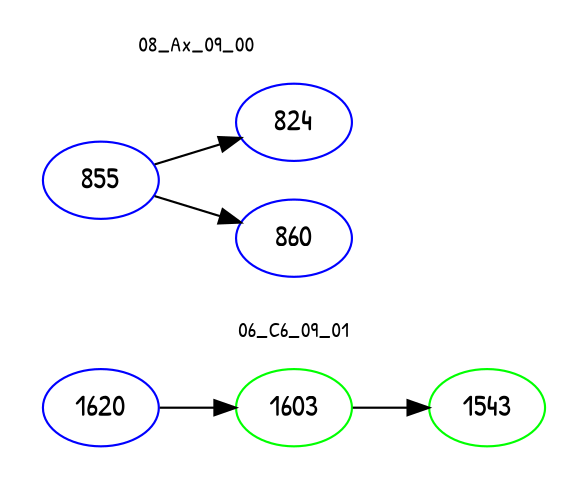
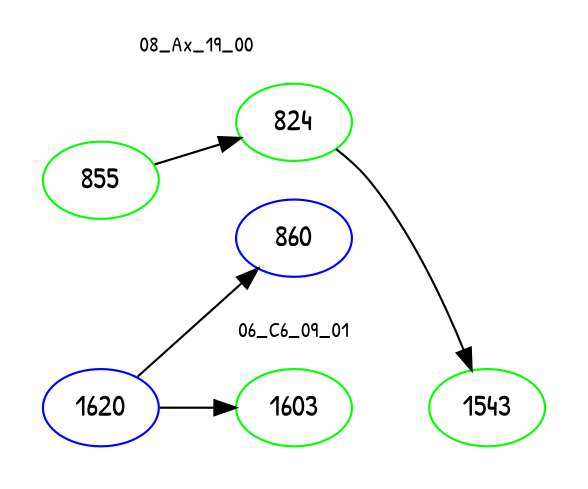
cluster "08_Ax_09_00": label "08_Ax_09_00" -> "08_Ax_19_00"
node "824": color blue -> green
node "855": color blue -> green
edge "855" -> "860": now "1620" -> "860"
edge "1603" -> "1543": now "824" -> "1543"
